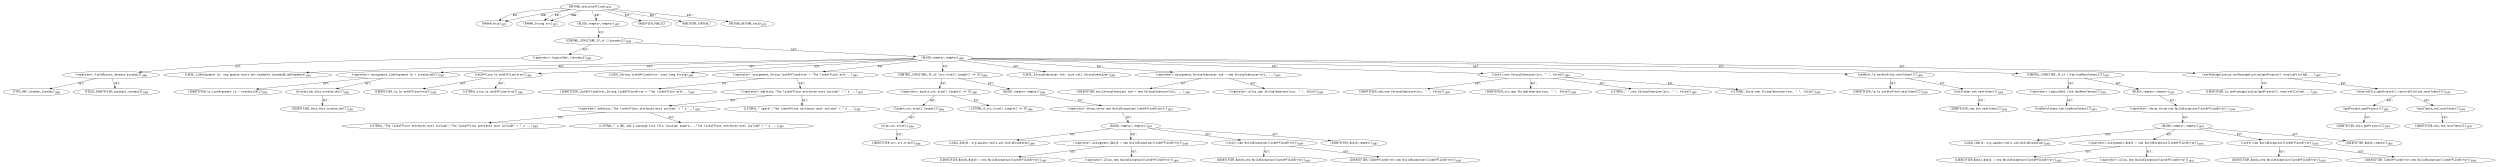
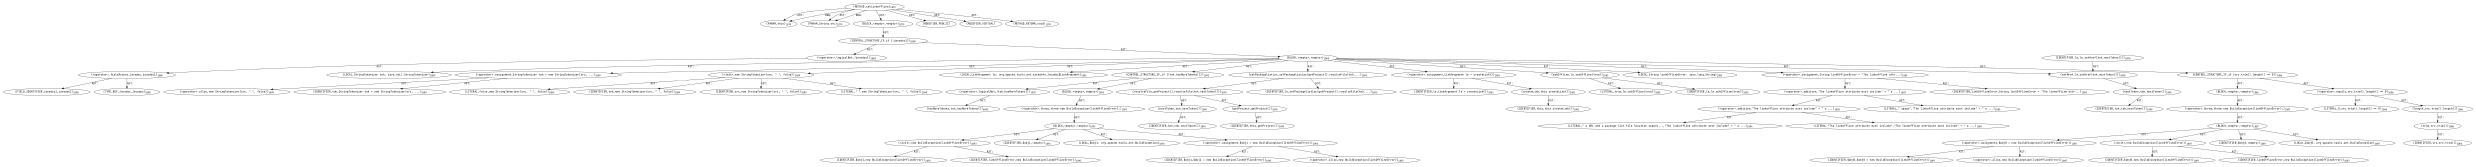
edge "(setHref,le.setHref(tok.nextToken()))" -> "(IDENTIFIER,le,le.setHref(tok.nextToken()))": reversed
